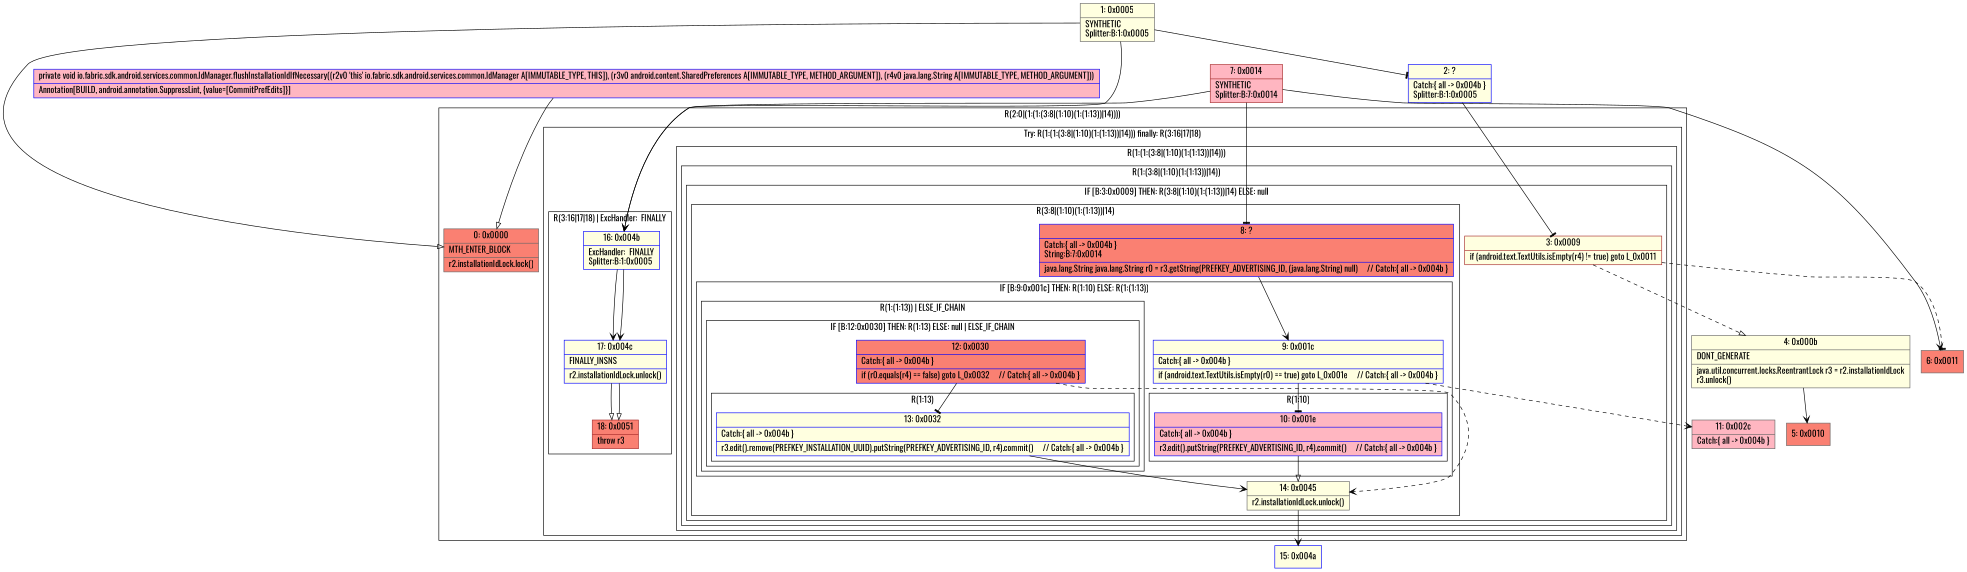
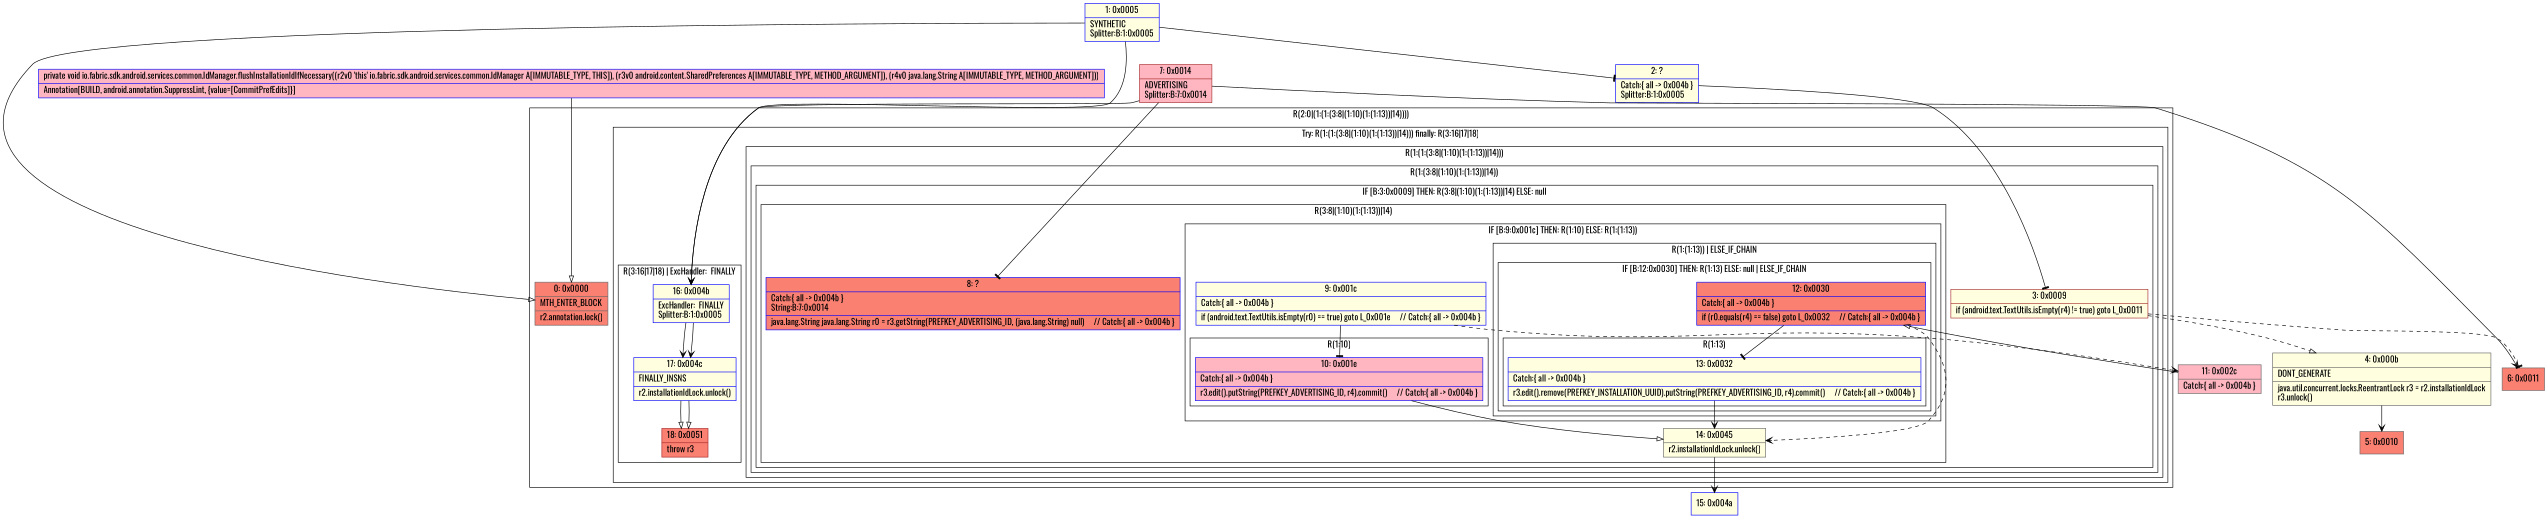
node "1: 0x0005": color gray40 -> blue
node "7: 0x0014": text "SYNTHETIC" -> "ADVERTISING"
node "0: 0x0000": text "r2.installationIdLock.lock()" -> "r2.annotation.lock()"
edge "8: ?" -> "9: 0x001c": removed
edge "11: 0x002c" -> "12: 0x0030": added
